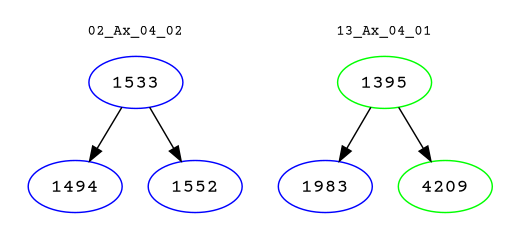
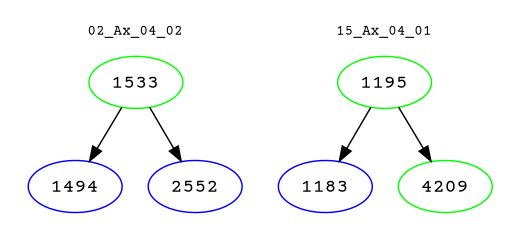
cluster "13_Ax_04_01": label "13_Ax_04_01" -> "15_Ax_04_01"
node "1533": color blue -> green
node "1395": label "1395" -> "1195"
node "1552": label "1552" -> "2552"
node "1983": label "1983" -> "1183"
